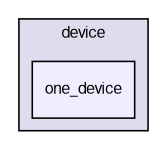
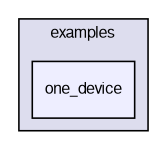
cluster "device": label "device" -> "examples"
